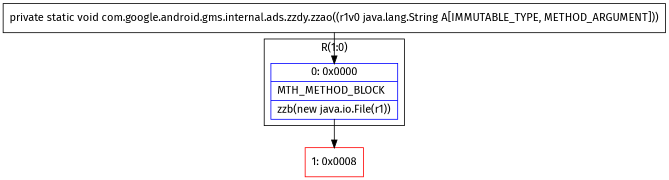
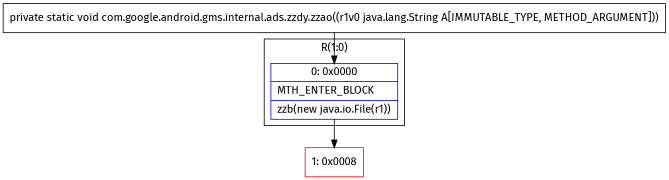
node "0: 0x0000": text "MTH_METHOD_BLOCK" -> "MTH_ENTER_BLOCK"
